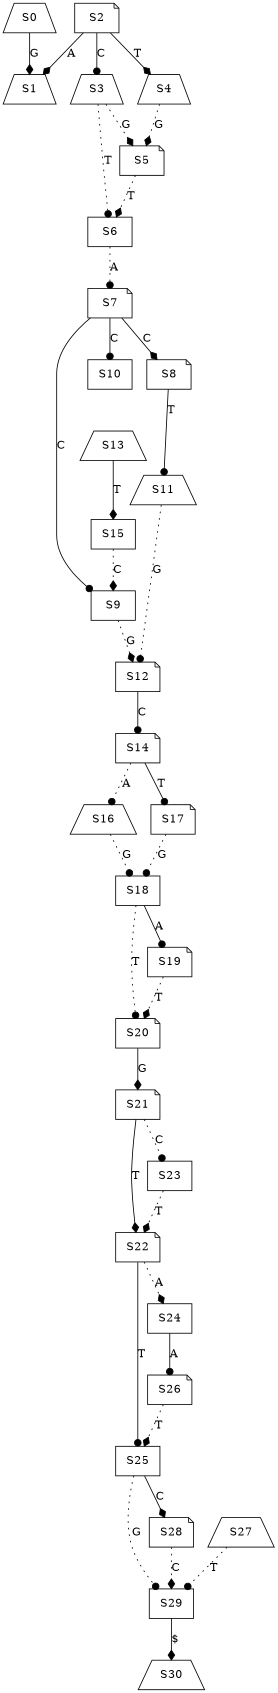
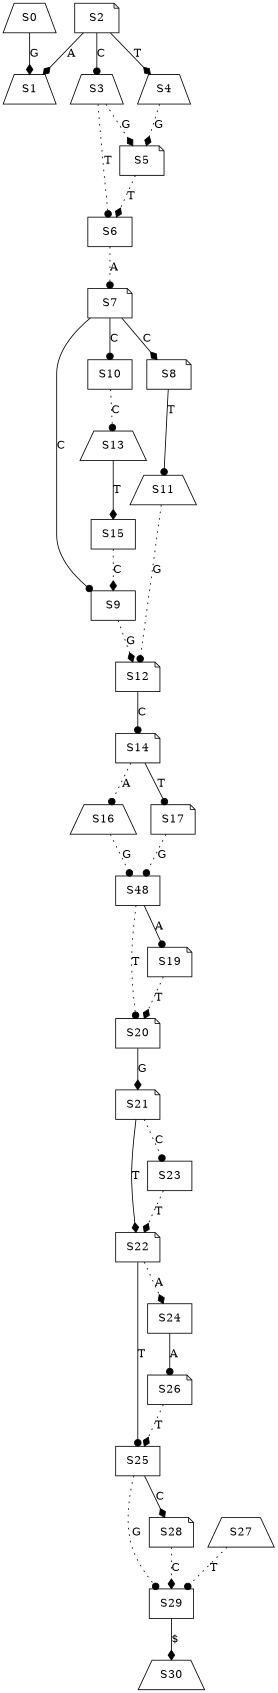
edge "S10" -> "S13": added, label "C"
node "S18": label "S18" -> "S48"
